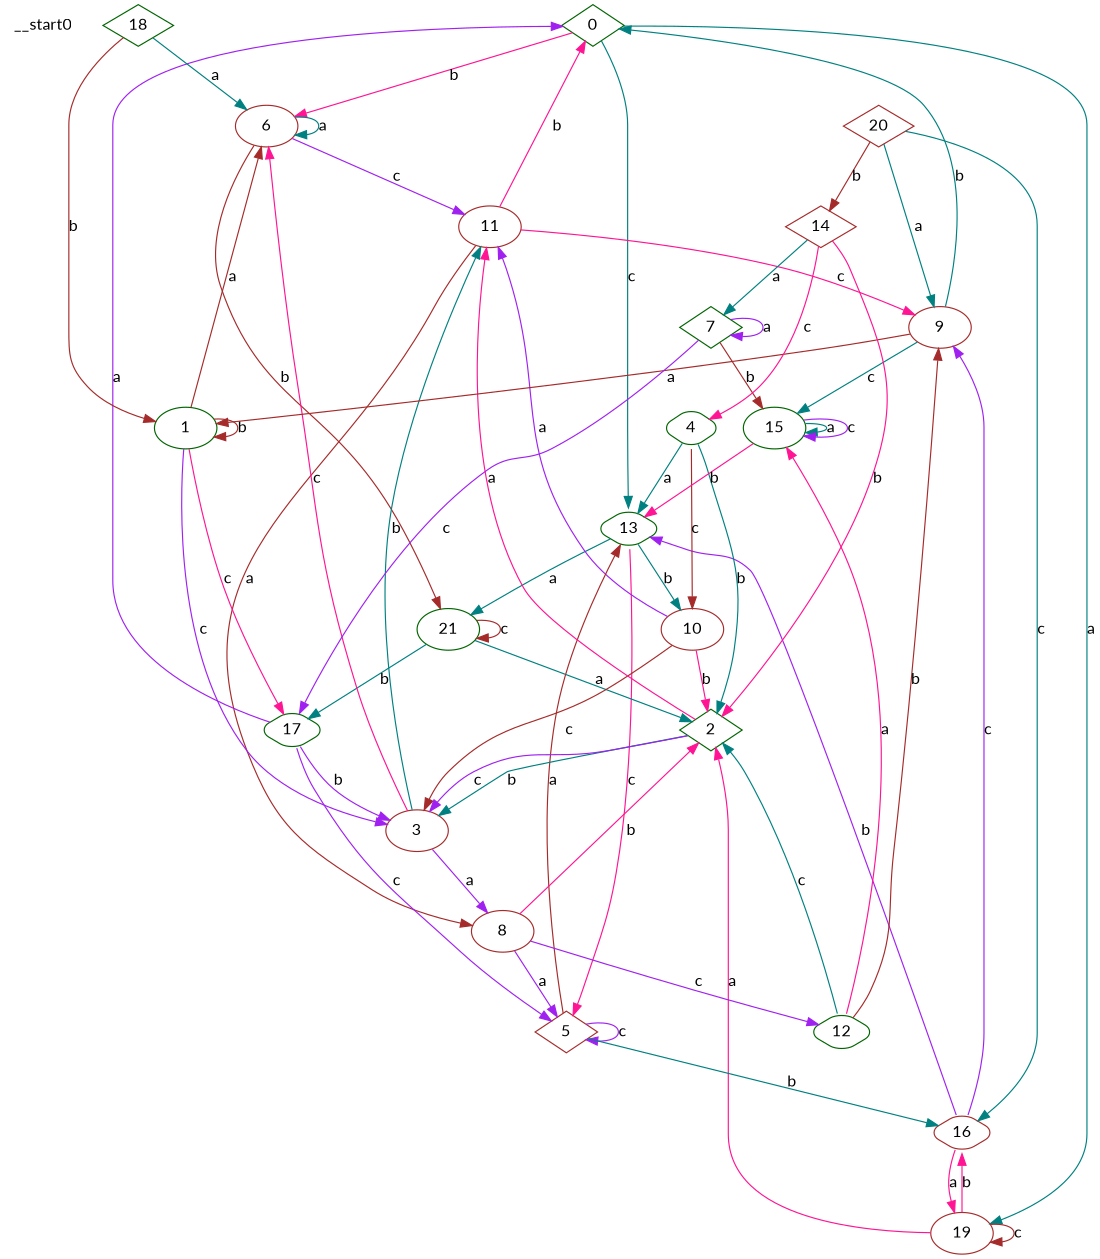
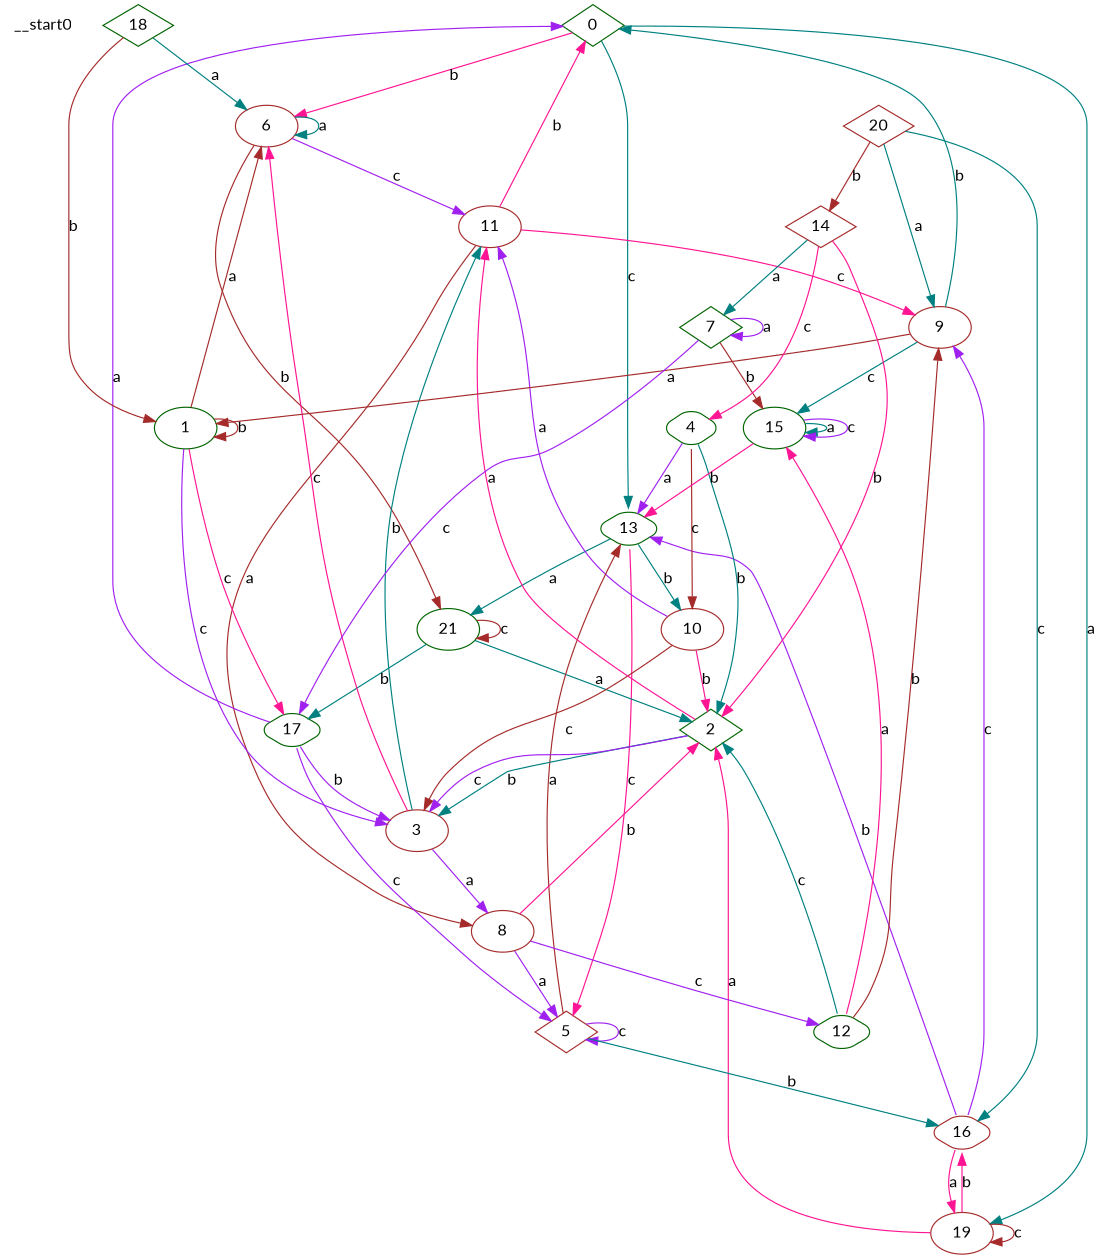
edge "4" -> "13": color teal -> purple
